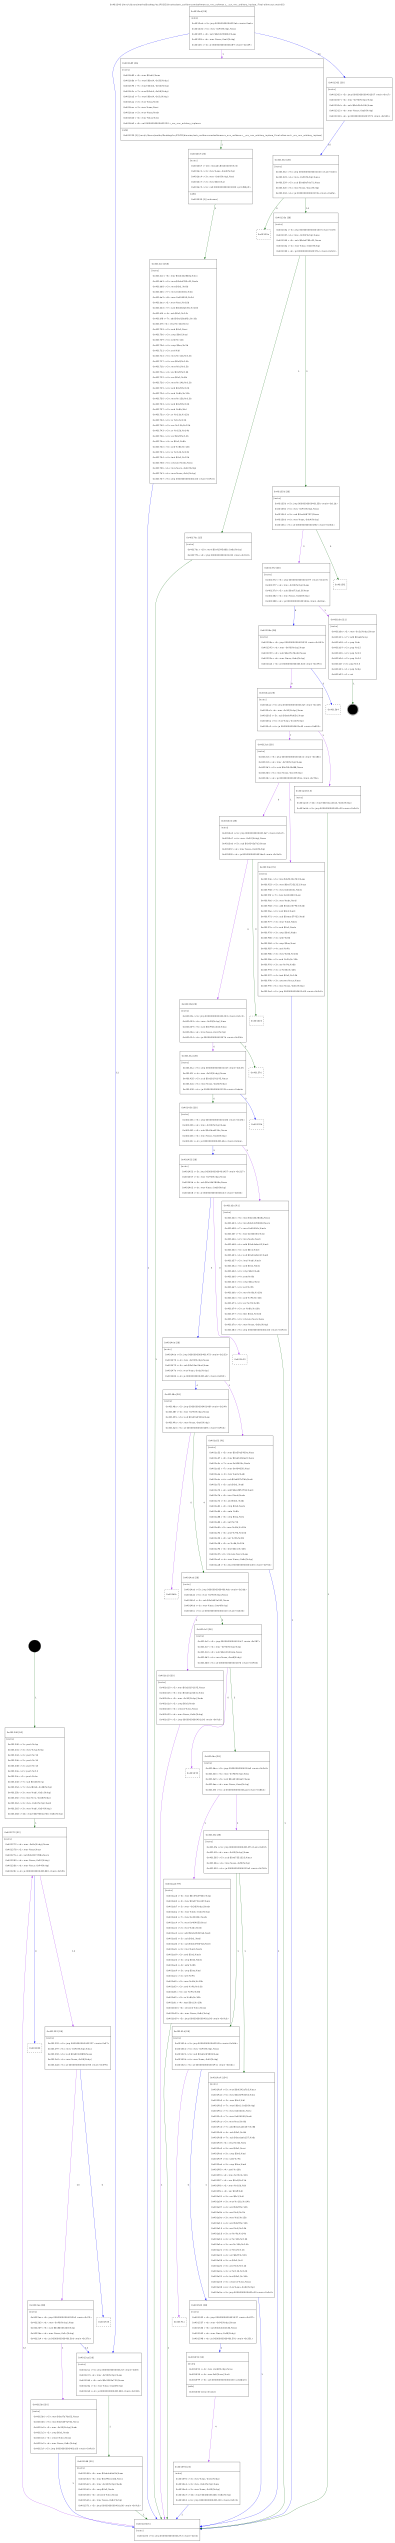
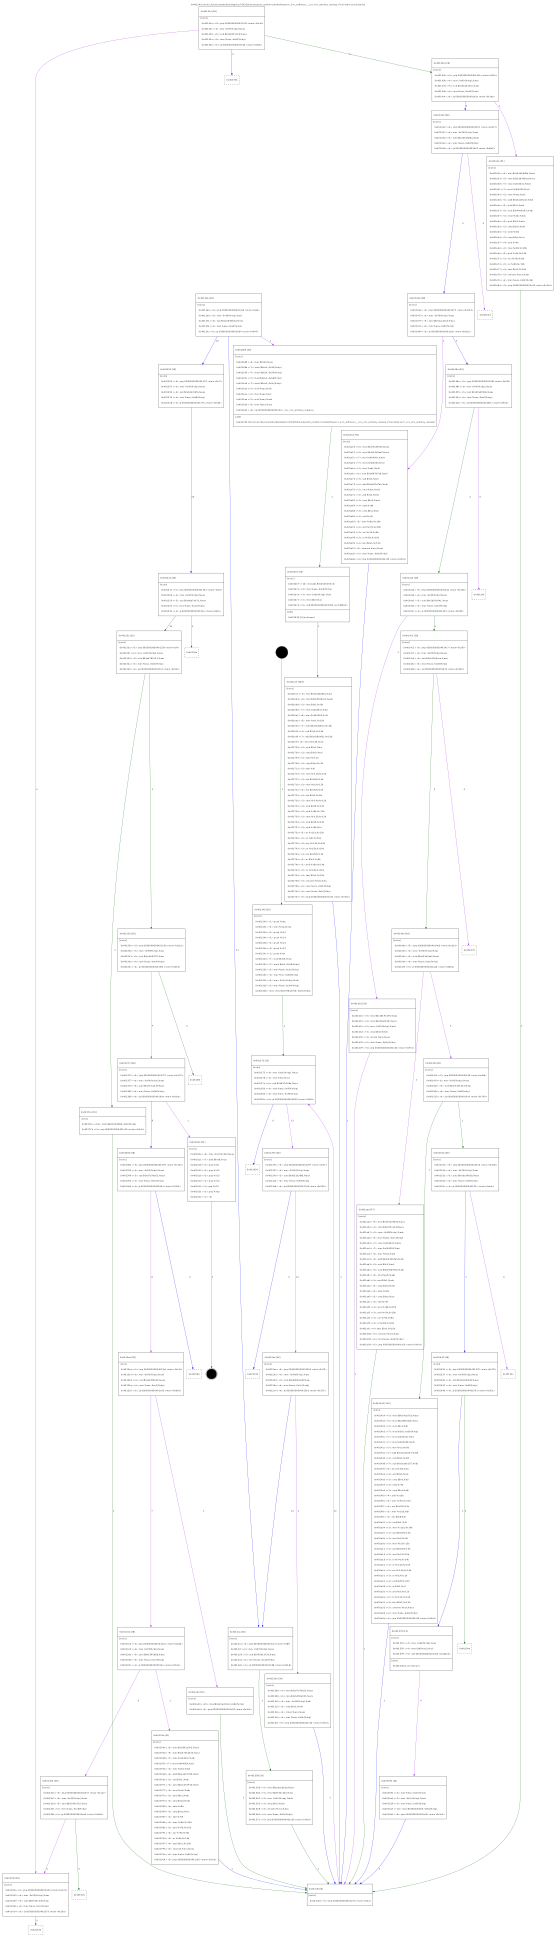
edge "0x4013fe [28]" -> "0x40141a [28]": reversed
node "0x40154e": added
